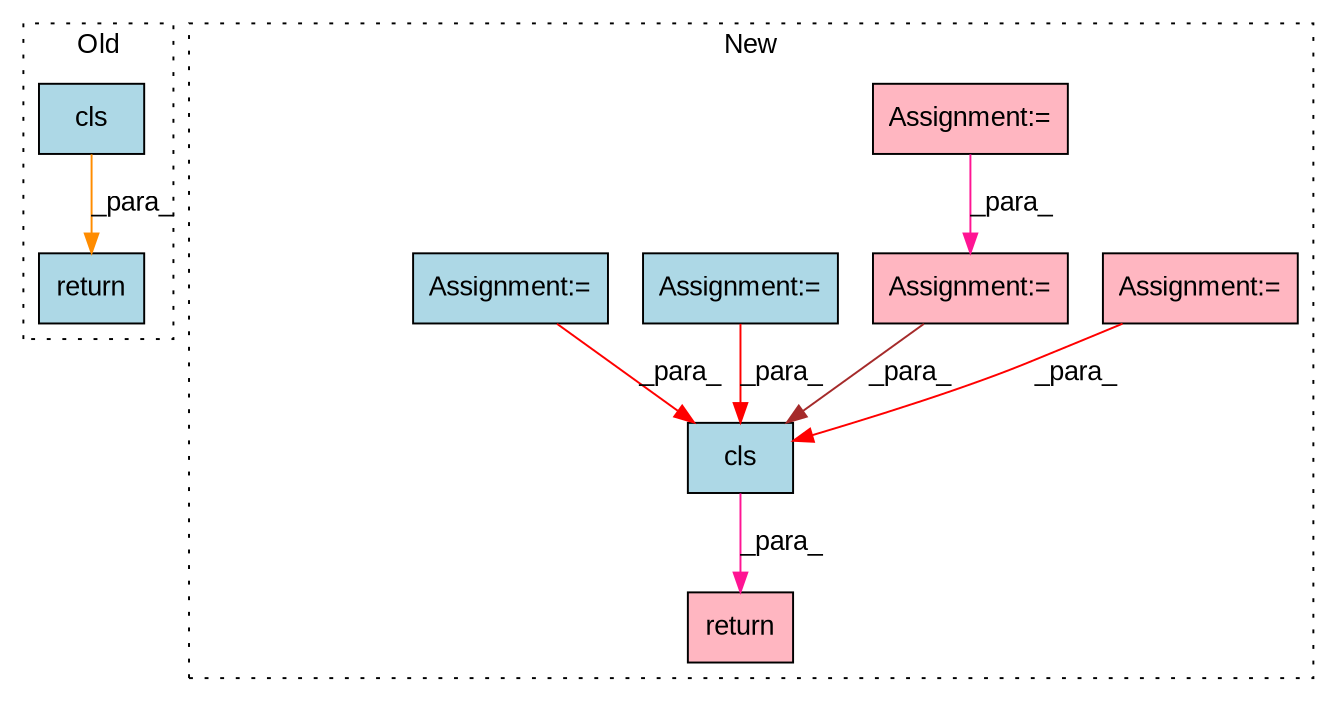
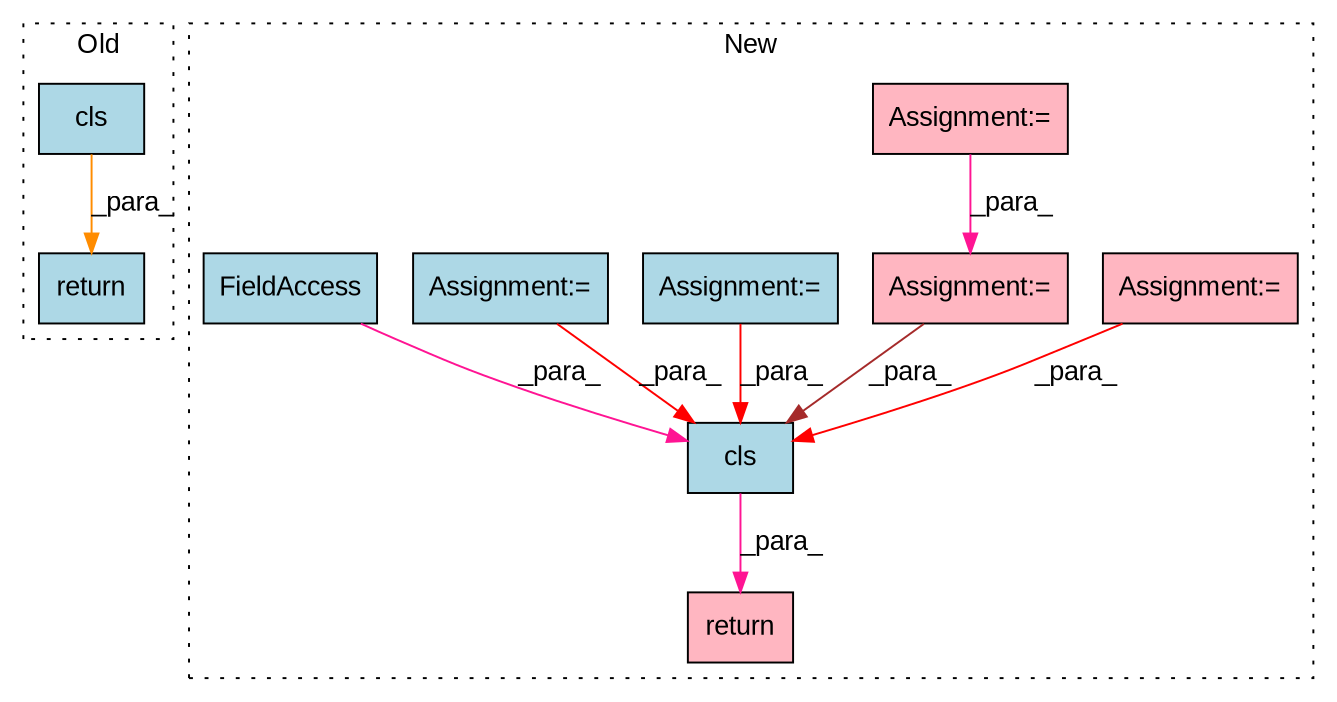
node "FieldAccess": added
